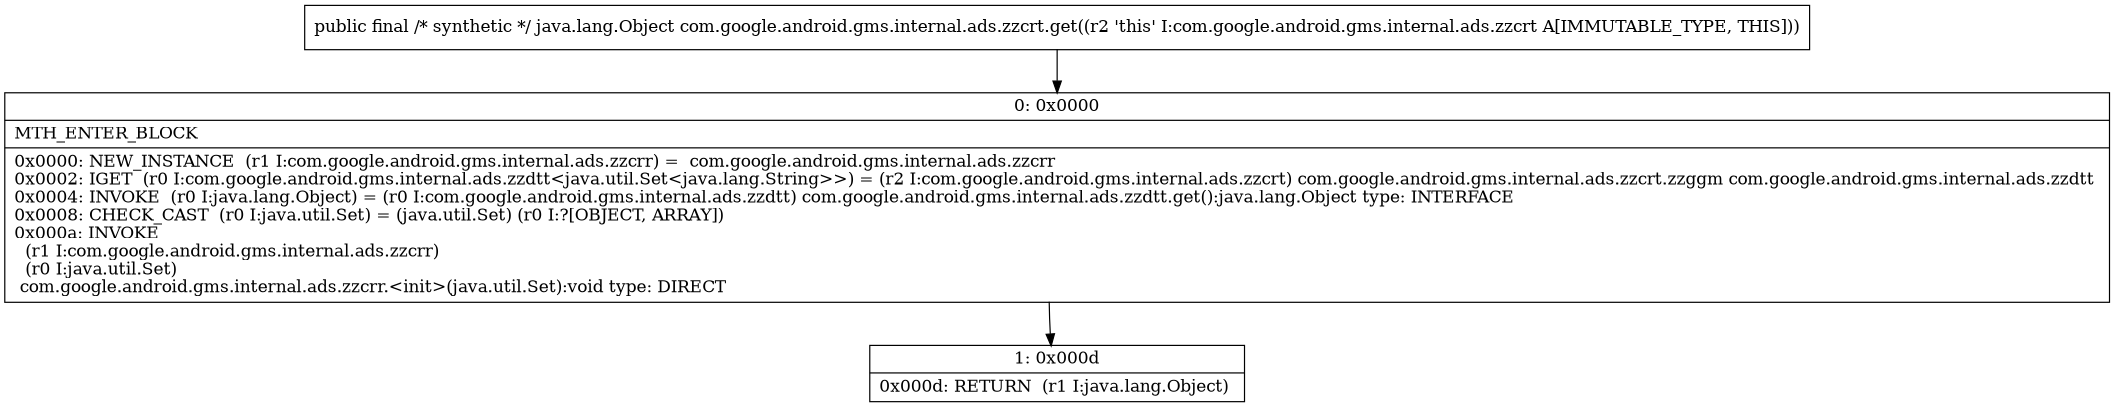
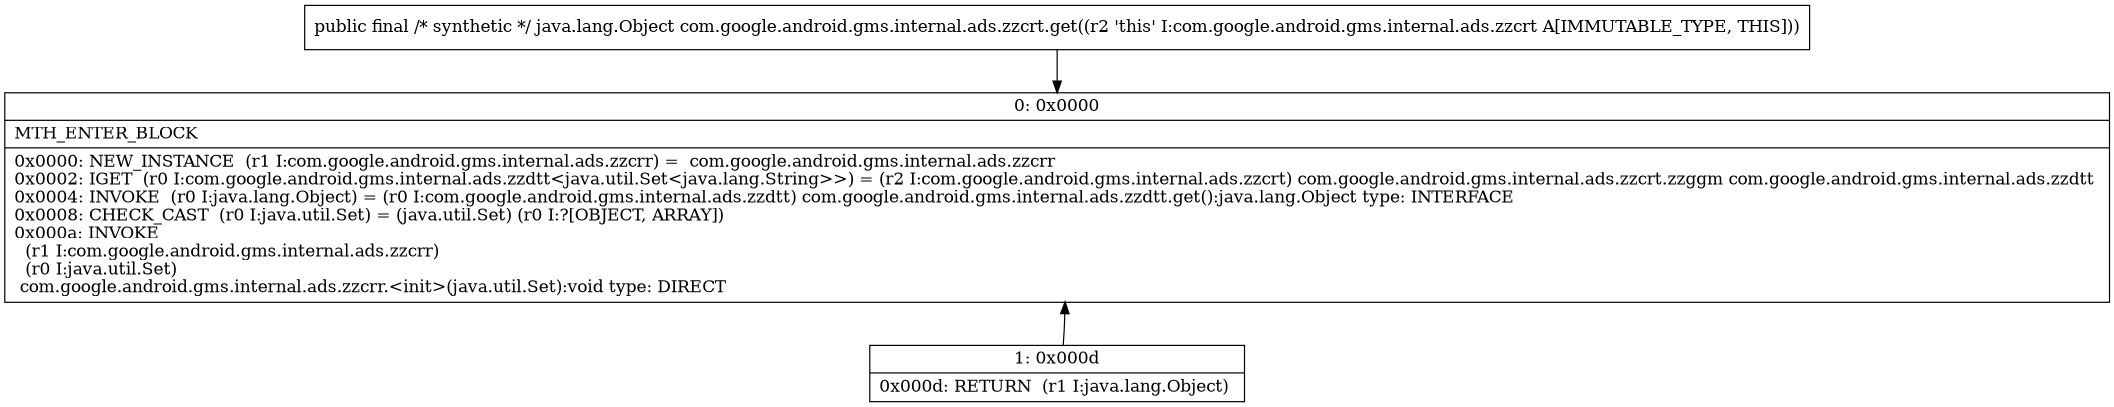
edge "0: 0x0000" -> "1: 0x000d": reversed
